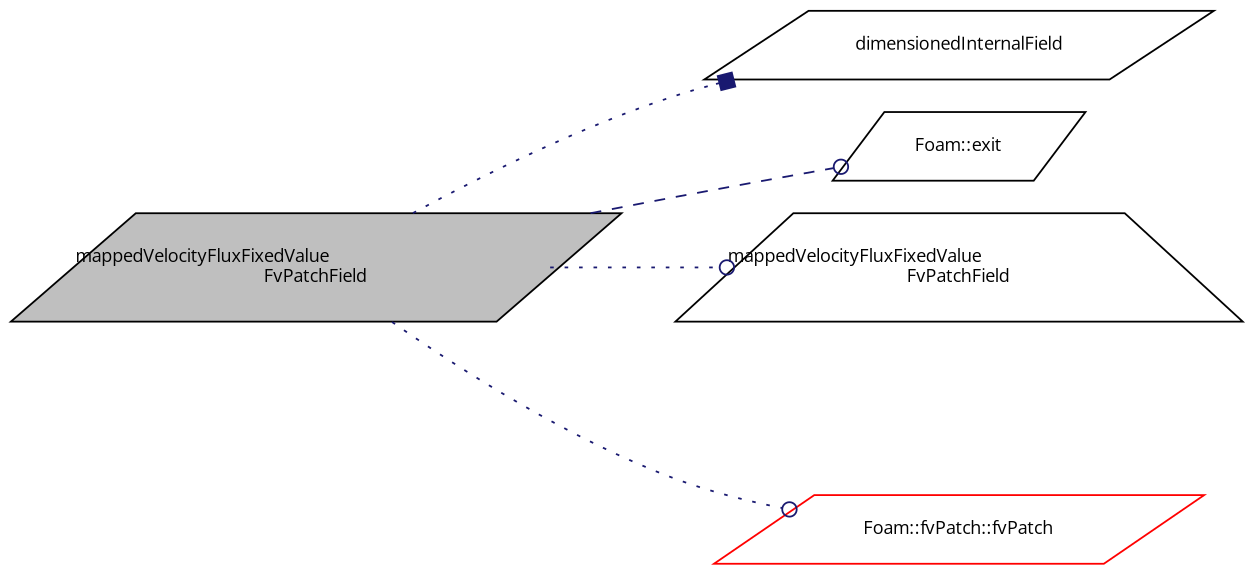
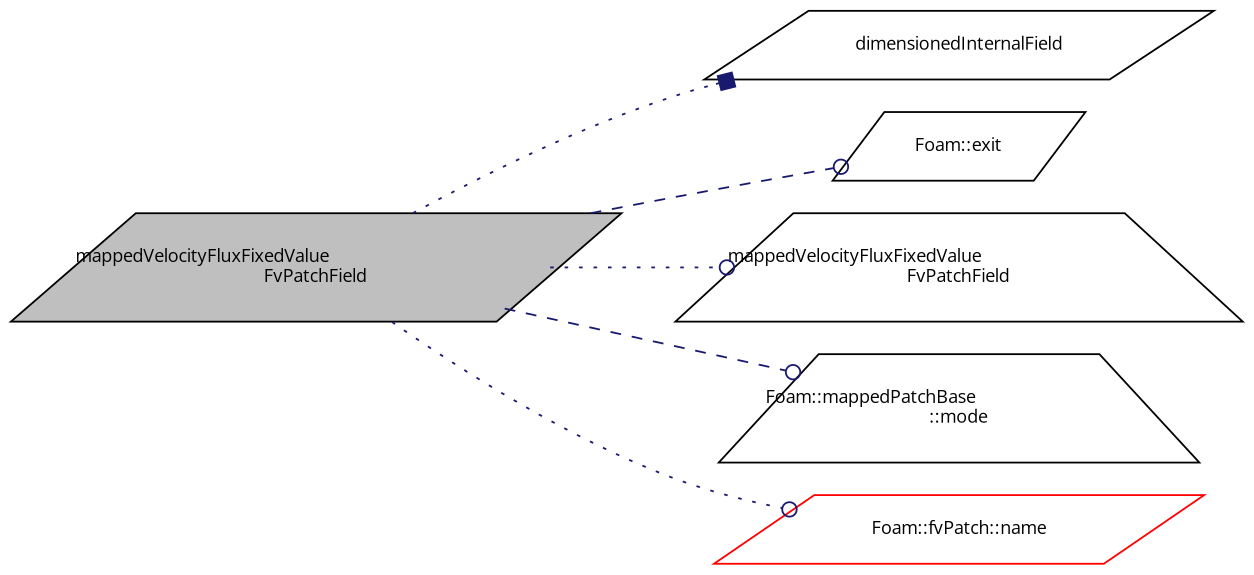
node "Foam::mappedPatchBase ::mode": added
node "Foam::fvPatch::fvPatch": label "Foam::fvPatch::fvPatch" -> "Foam::fvPatch::name"
